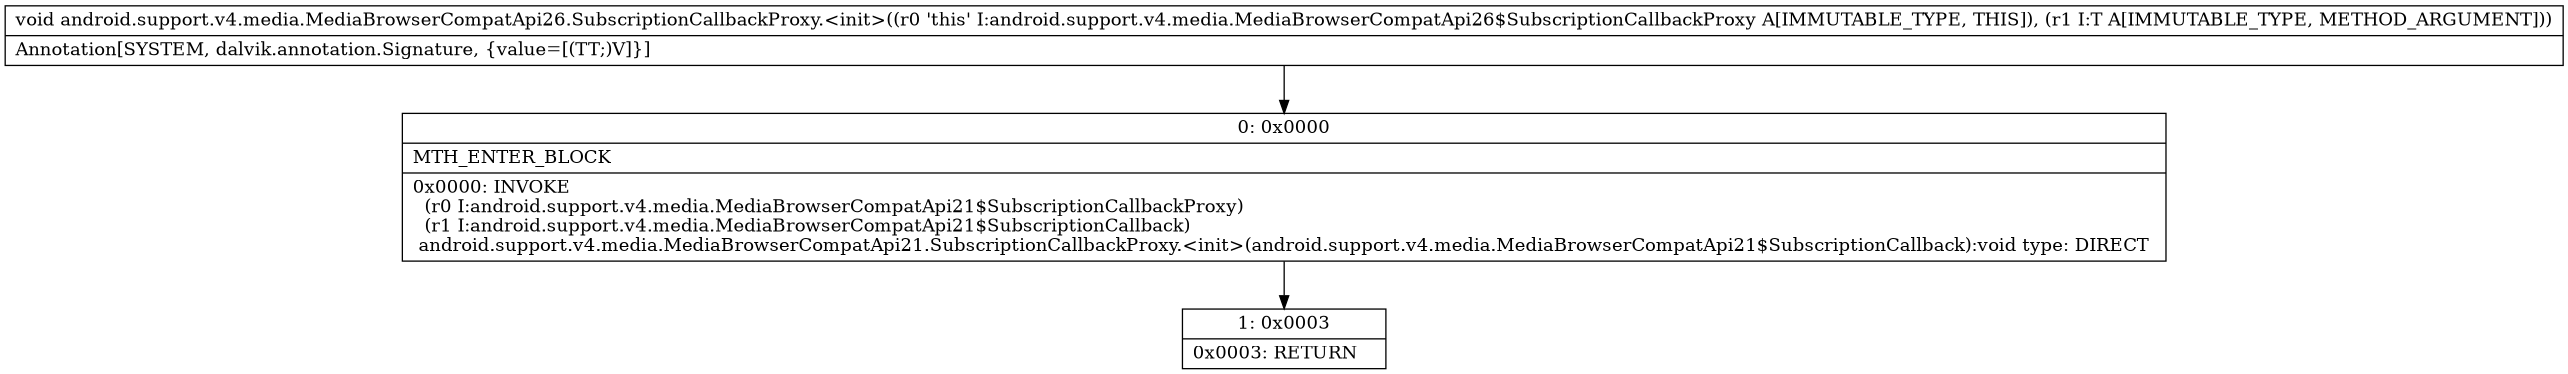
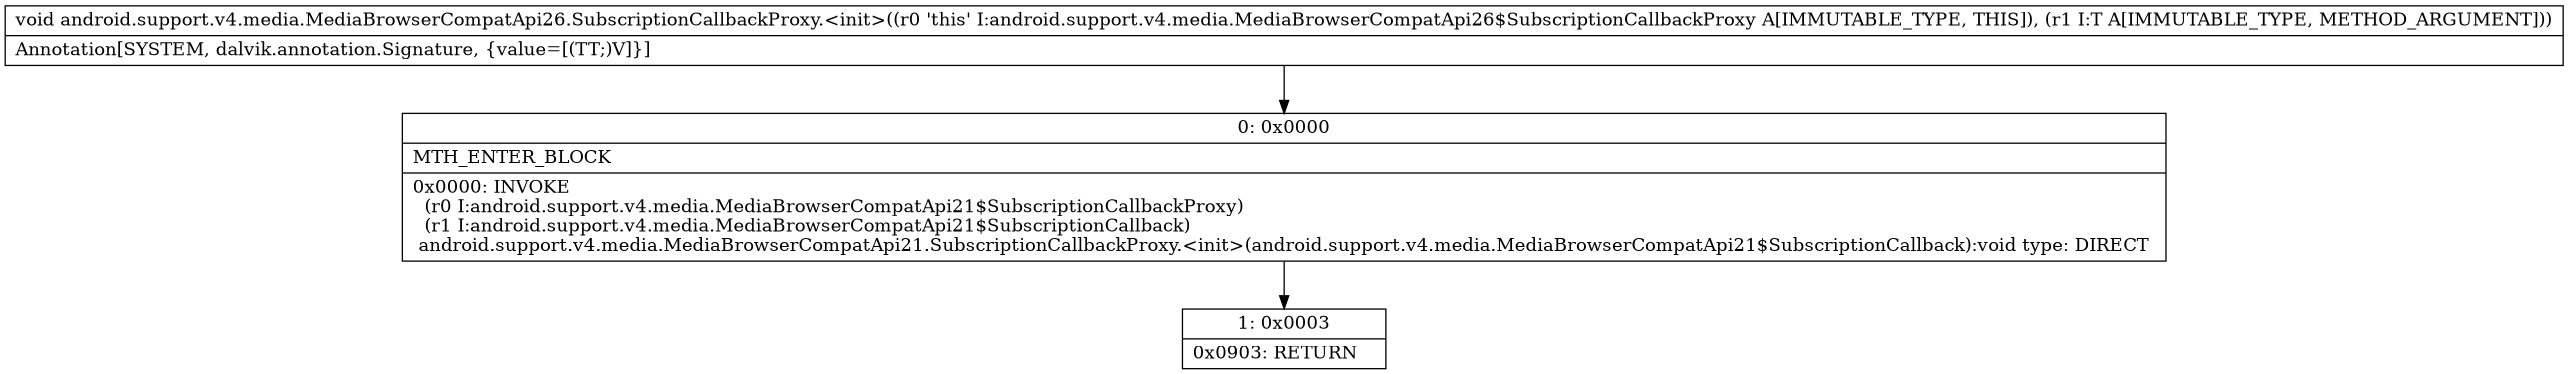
node "1: 0x0003": text "0x0003: RETURN" -> "0x0903: RETURN"
